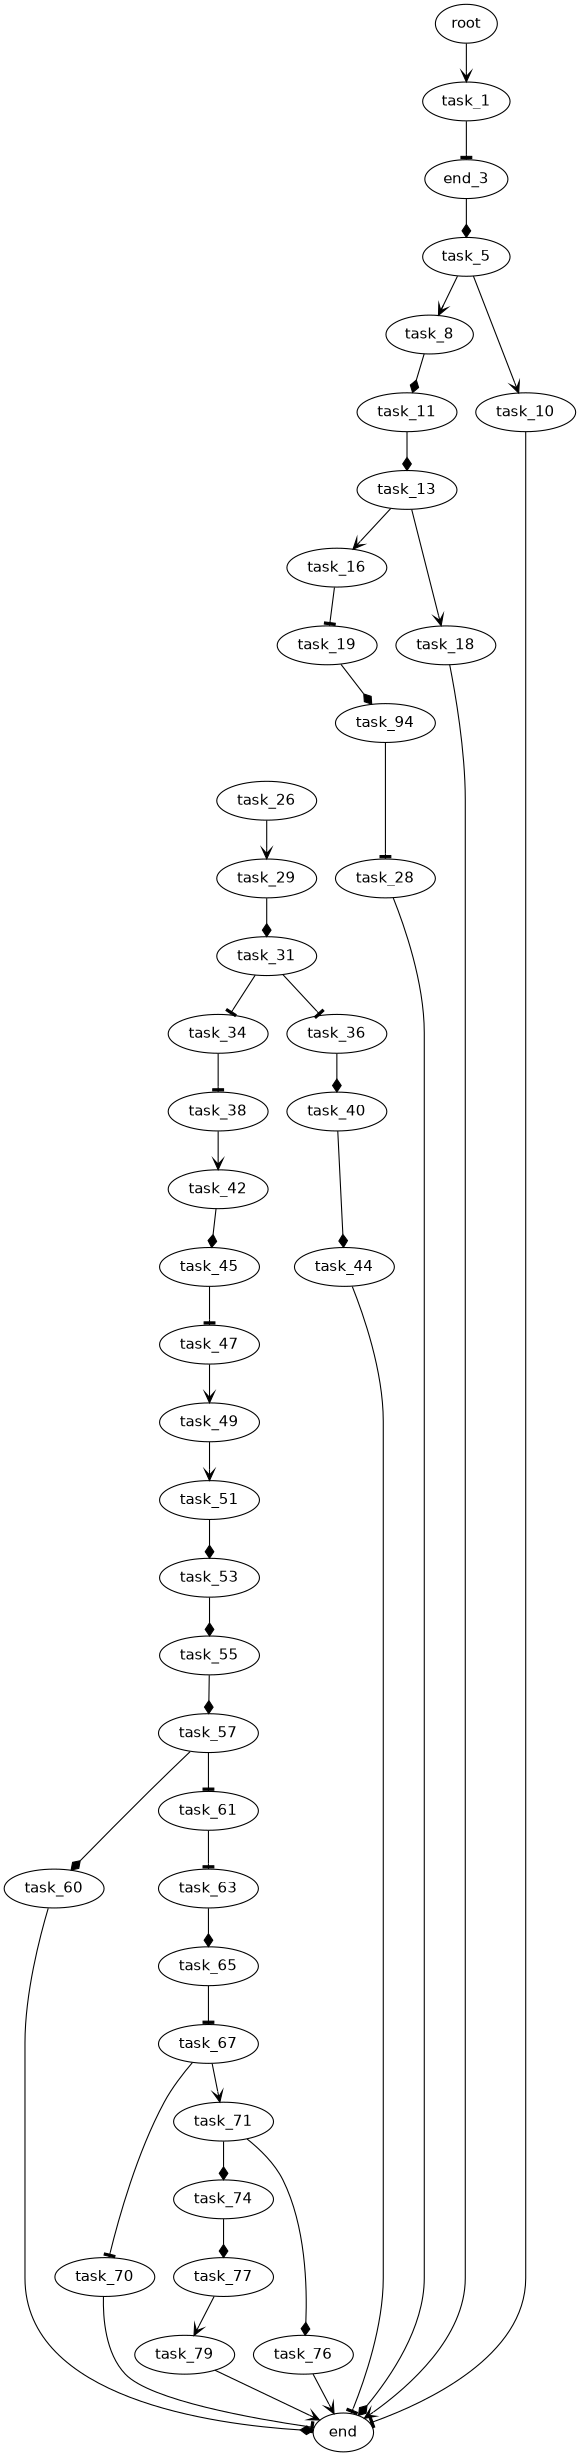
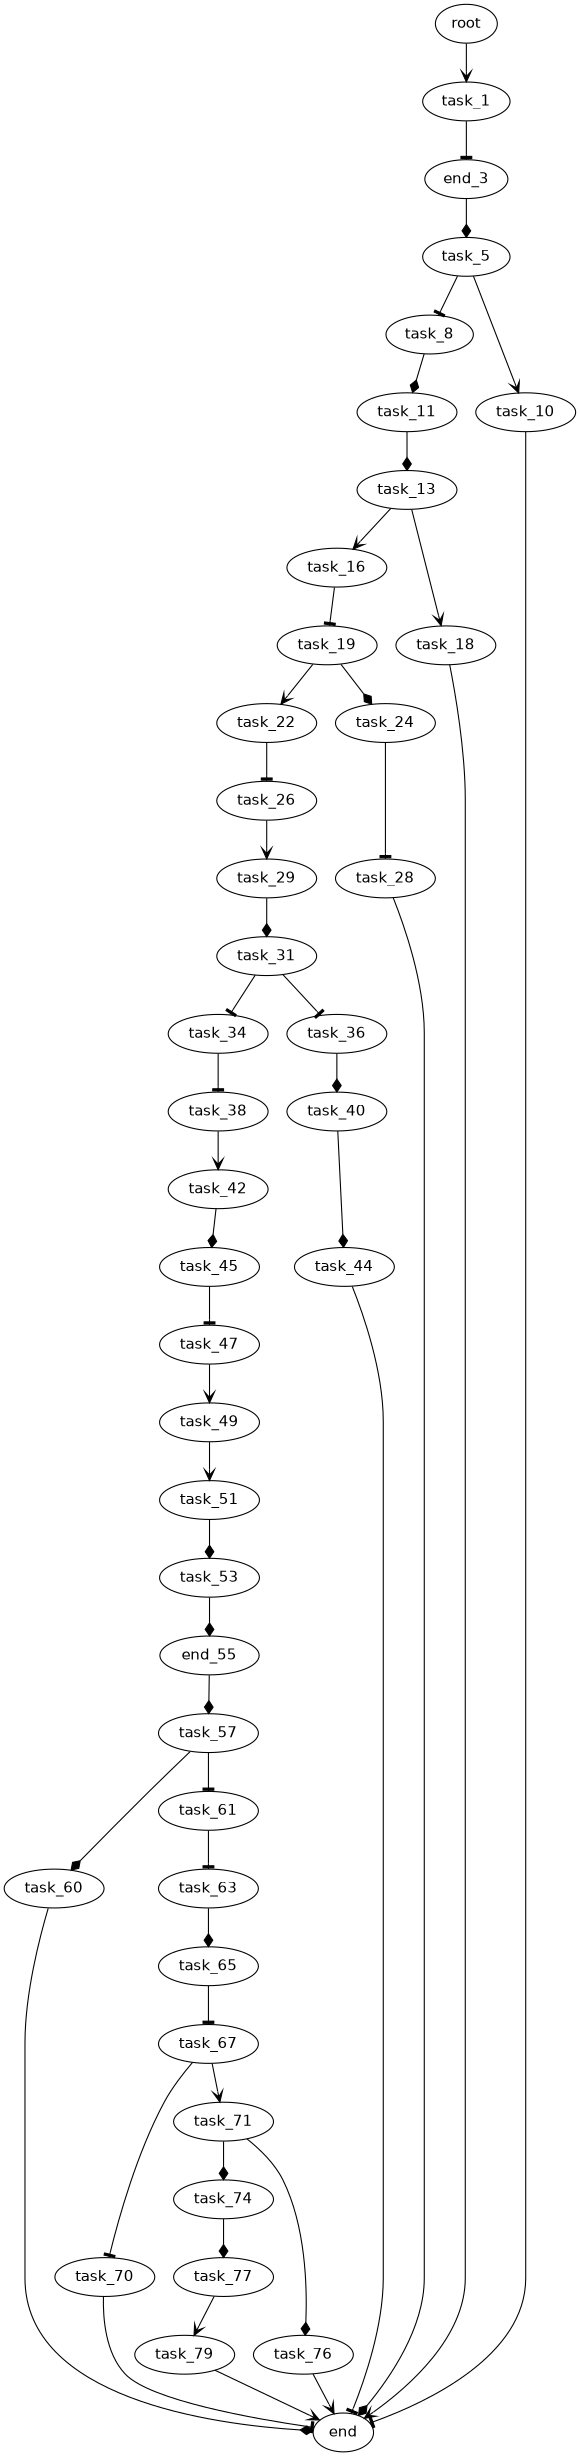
edge "task_5" -> "task_8": arrowhead vee -> tee
node "task_22": added
node "task_94": label "task_94" -> "task_24"
node "task_55": label "task_55" -> "end_55"
